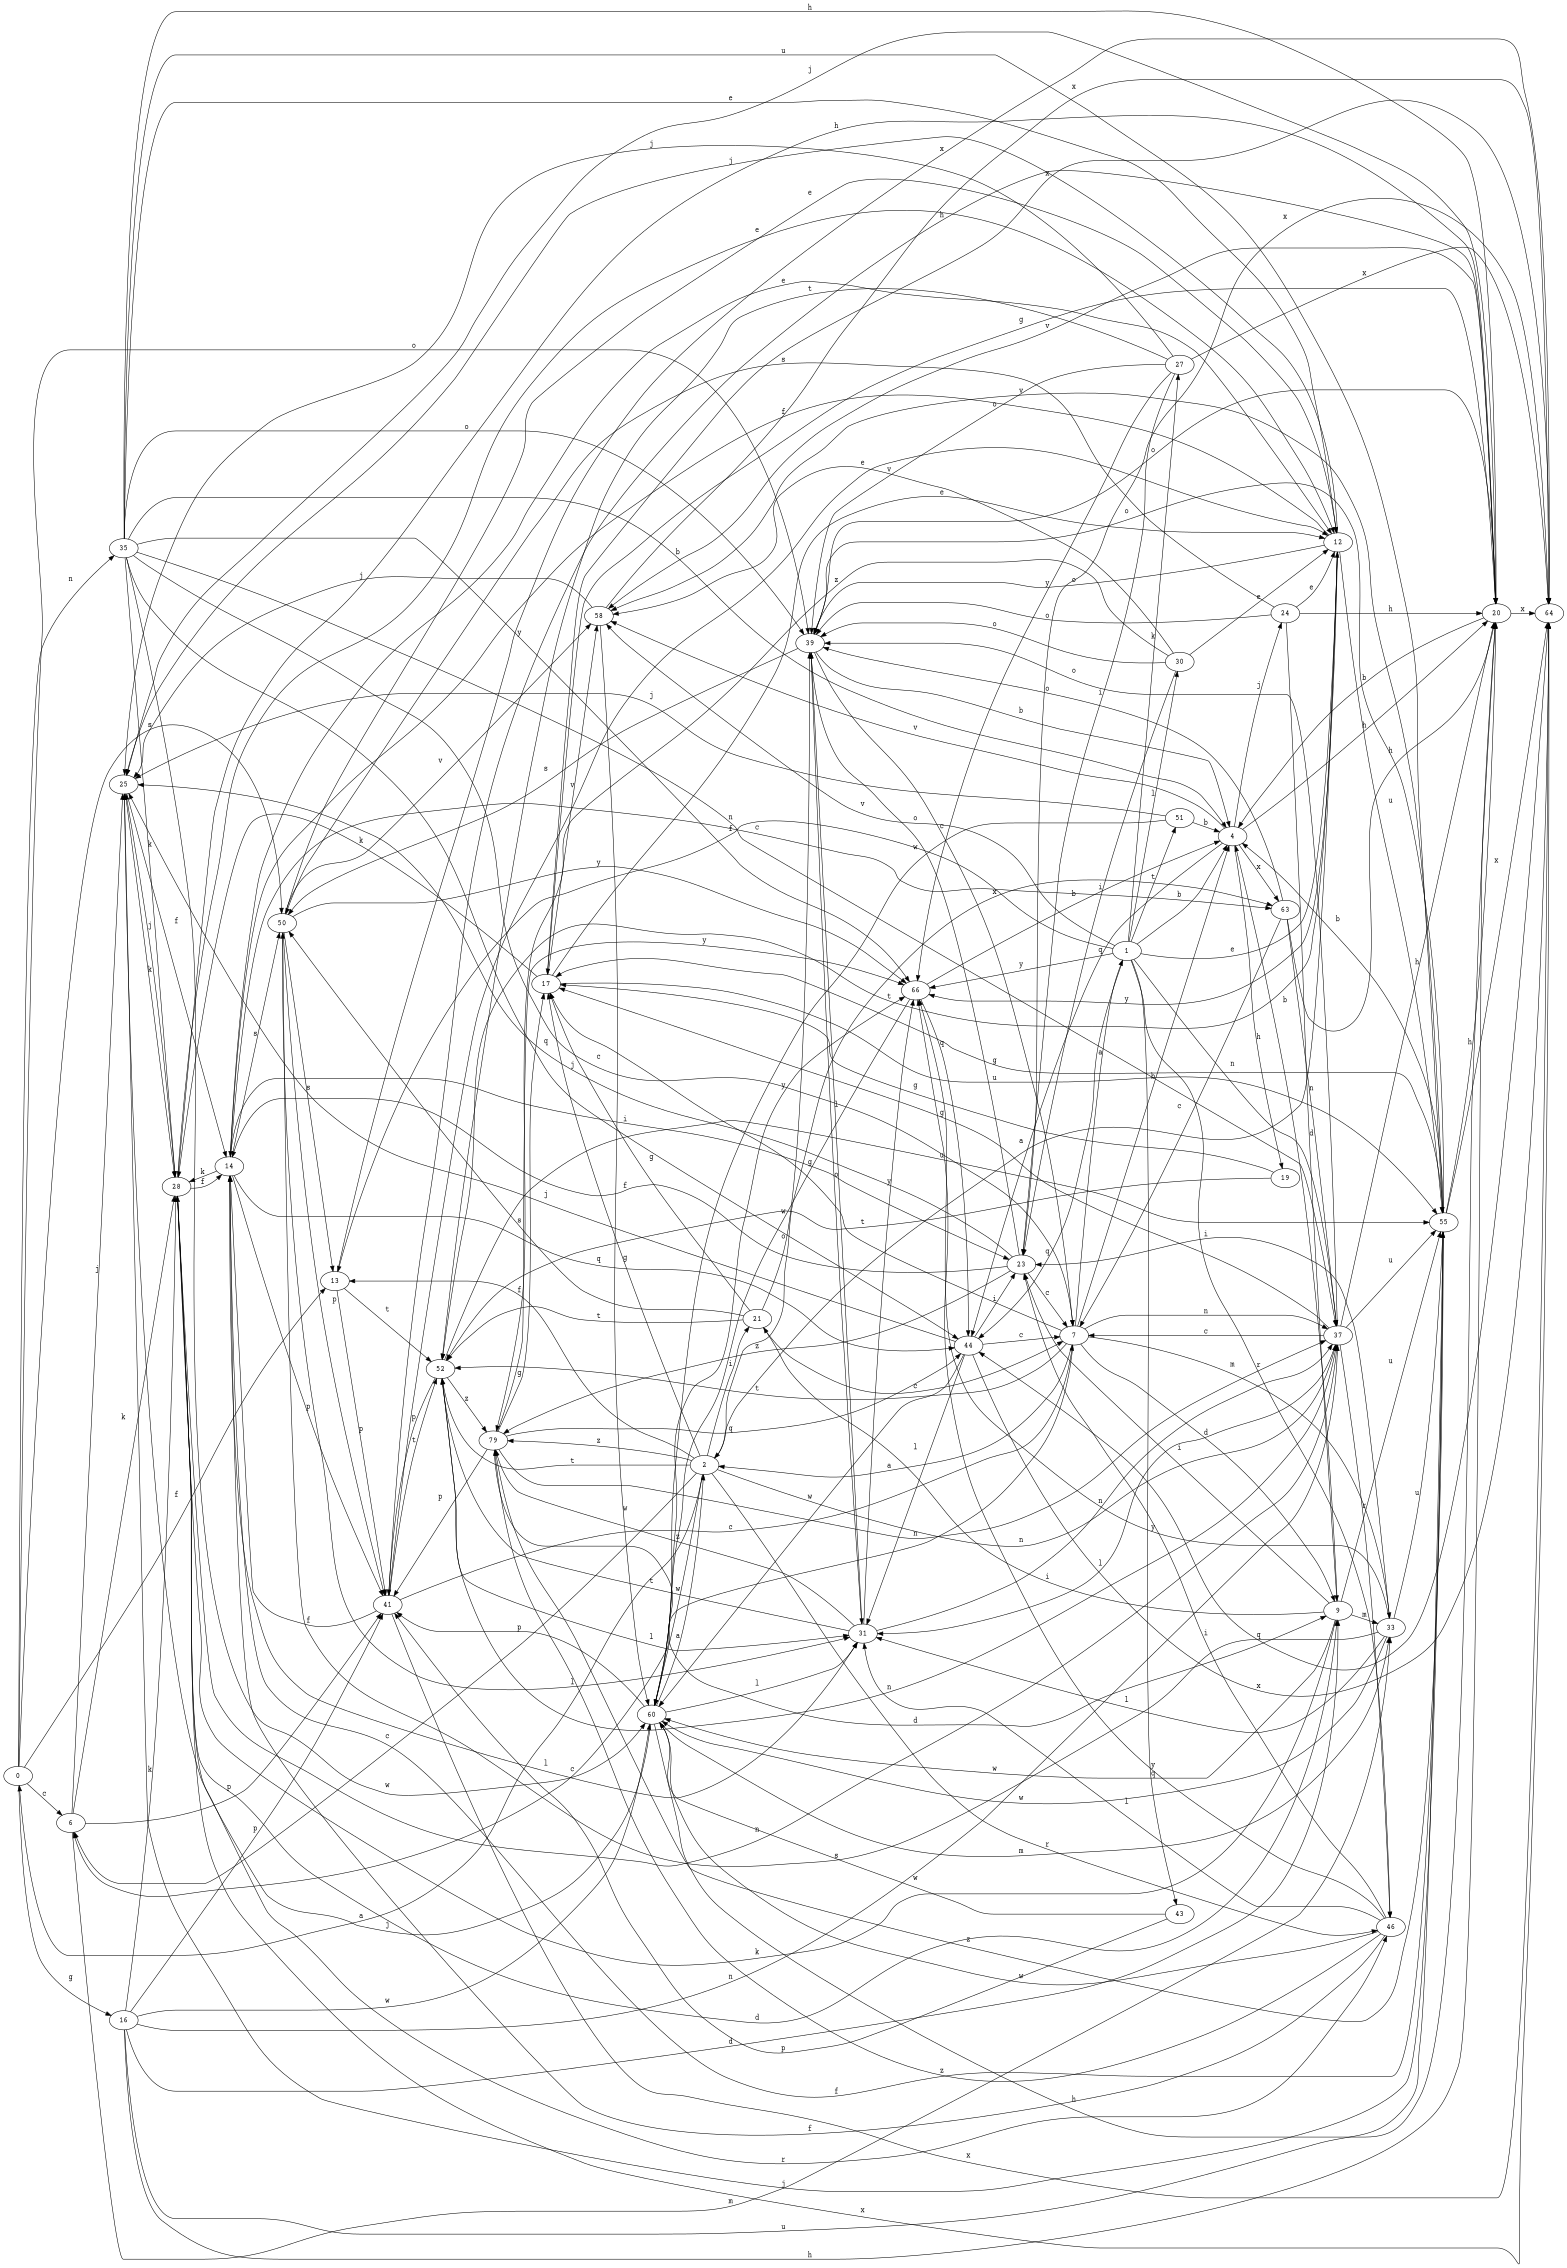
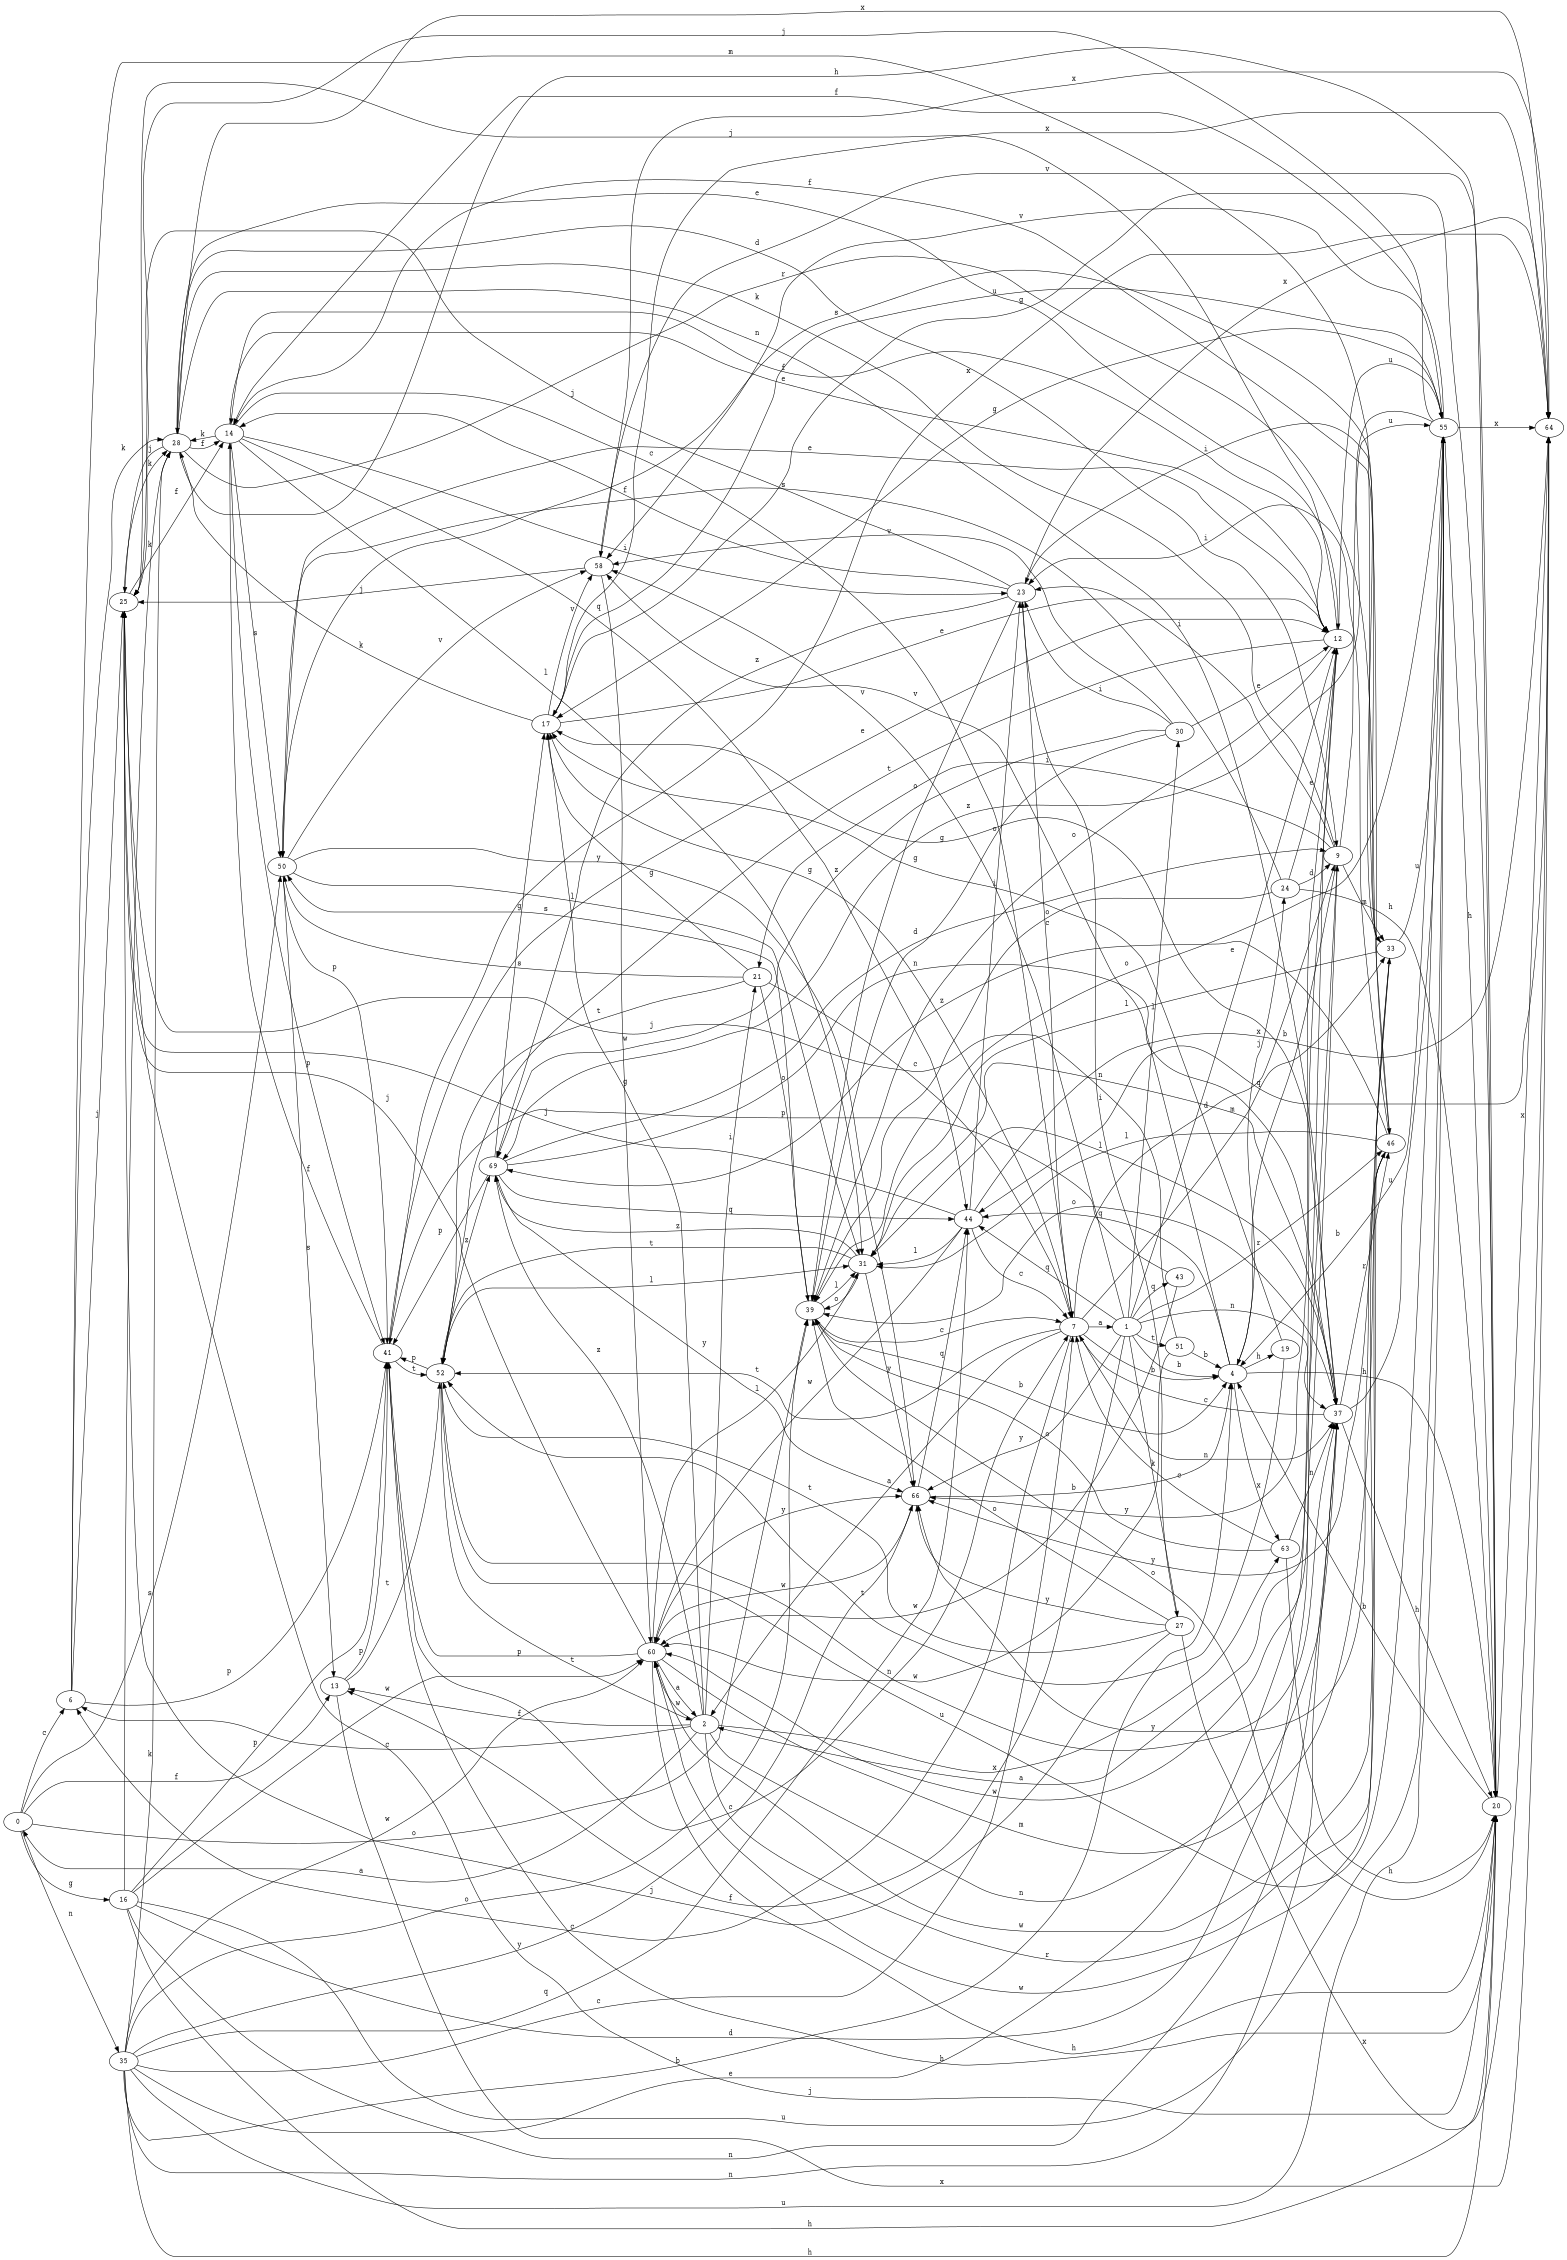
edge "14" -> "63": now "14" -> "7"
node "79": label "79" -> "69"
edge "2" -> "52": reversed
